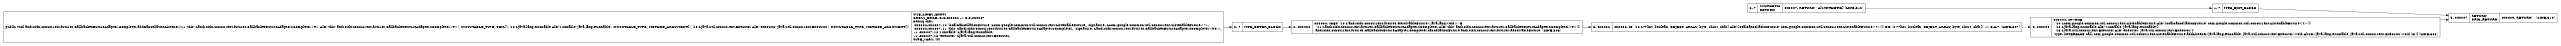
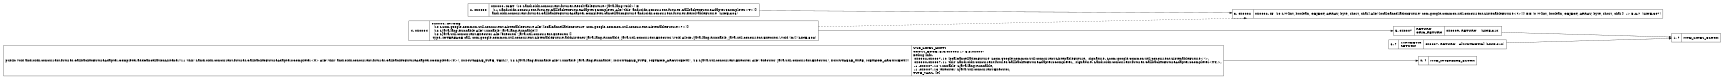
node "1: ?": text "MTH_EXIT_BLOCK" -> "MTH_LINES_BLOCK"
edge "1: ?" -> "5: 0x0007": reversed
node "0: ?": text "MTH_ENTER_BLOCK" -> "MTH_INTERFACE_BLOCK"
edge "0: ?" -> "2: 0x0000": removed
edge "3: 0x0002" -> "4: 0x0004": reversed
